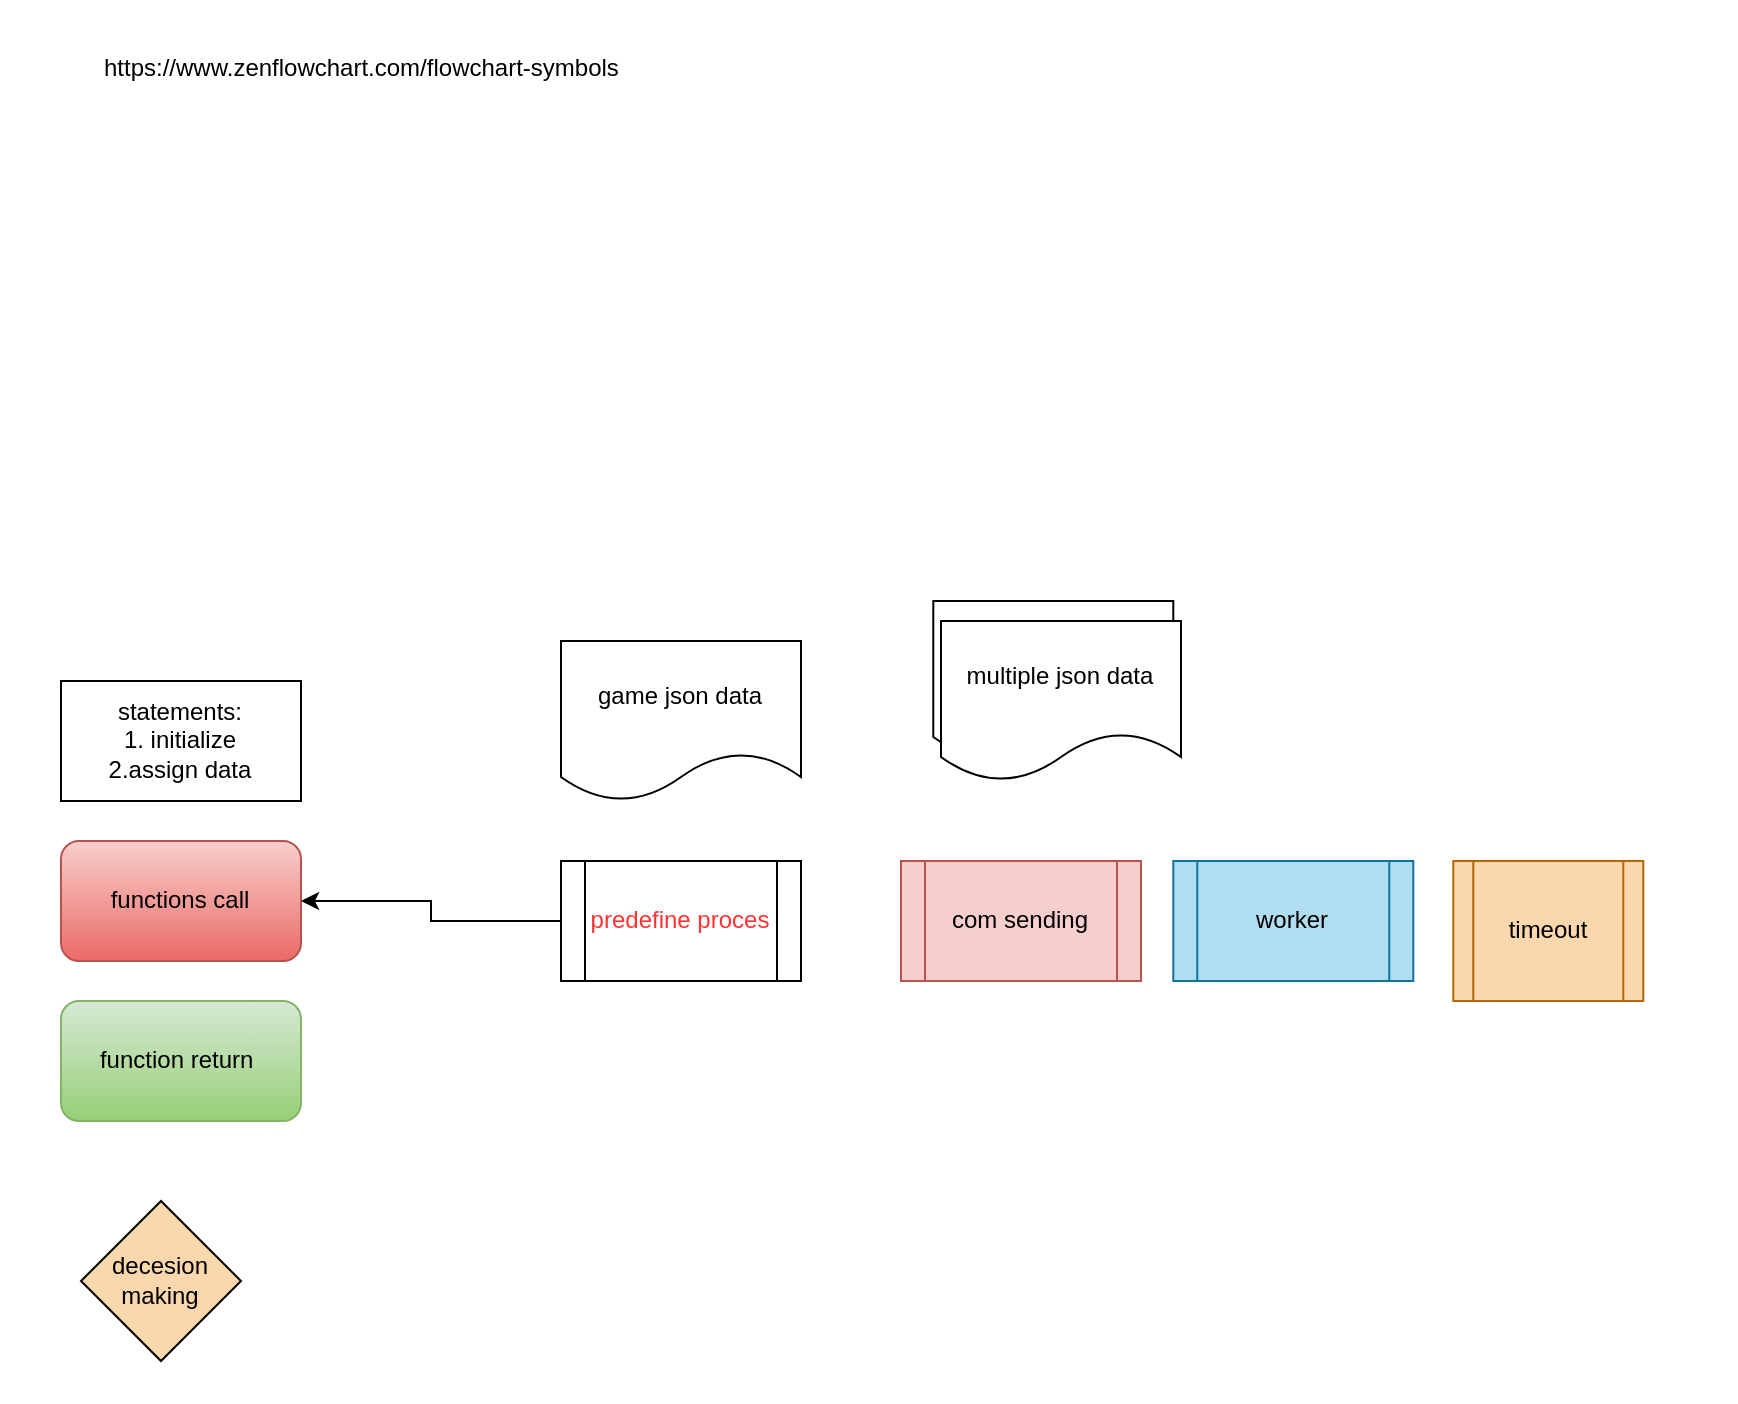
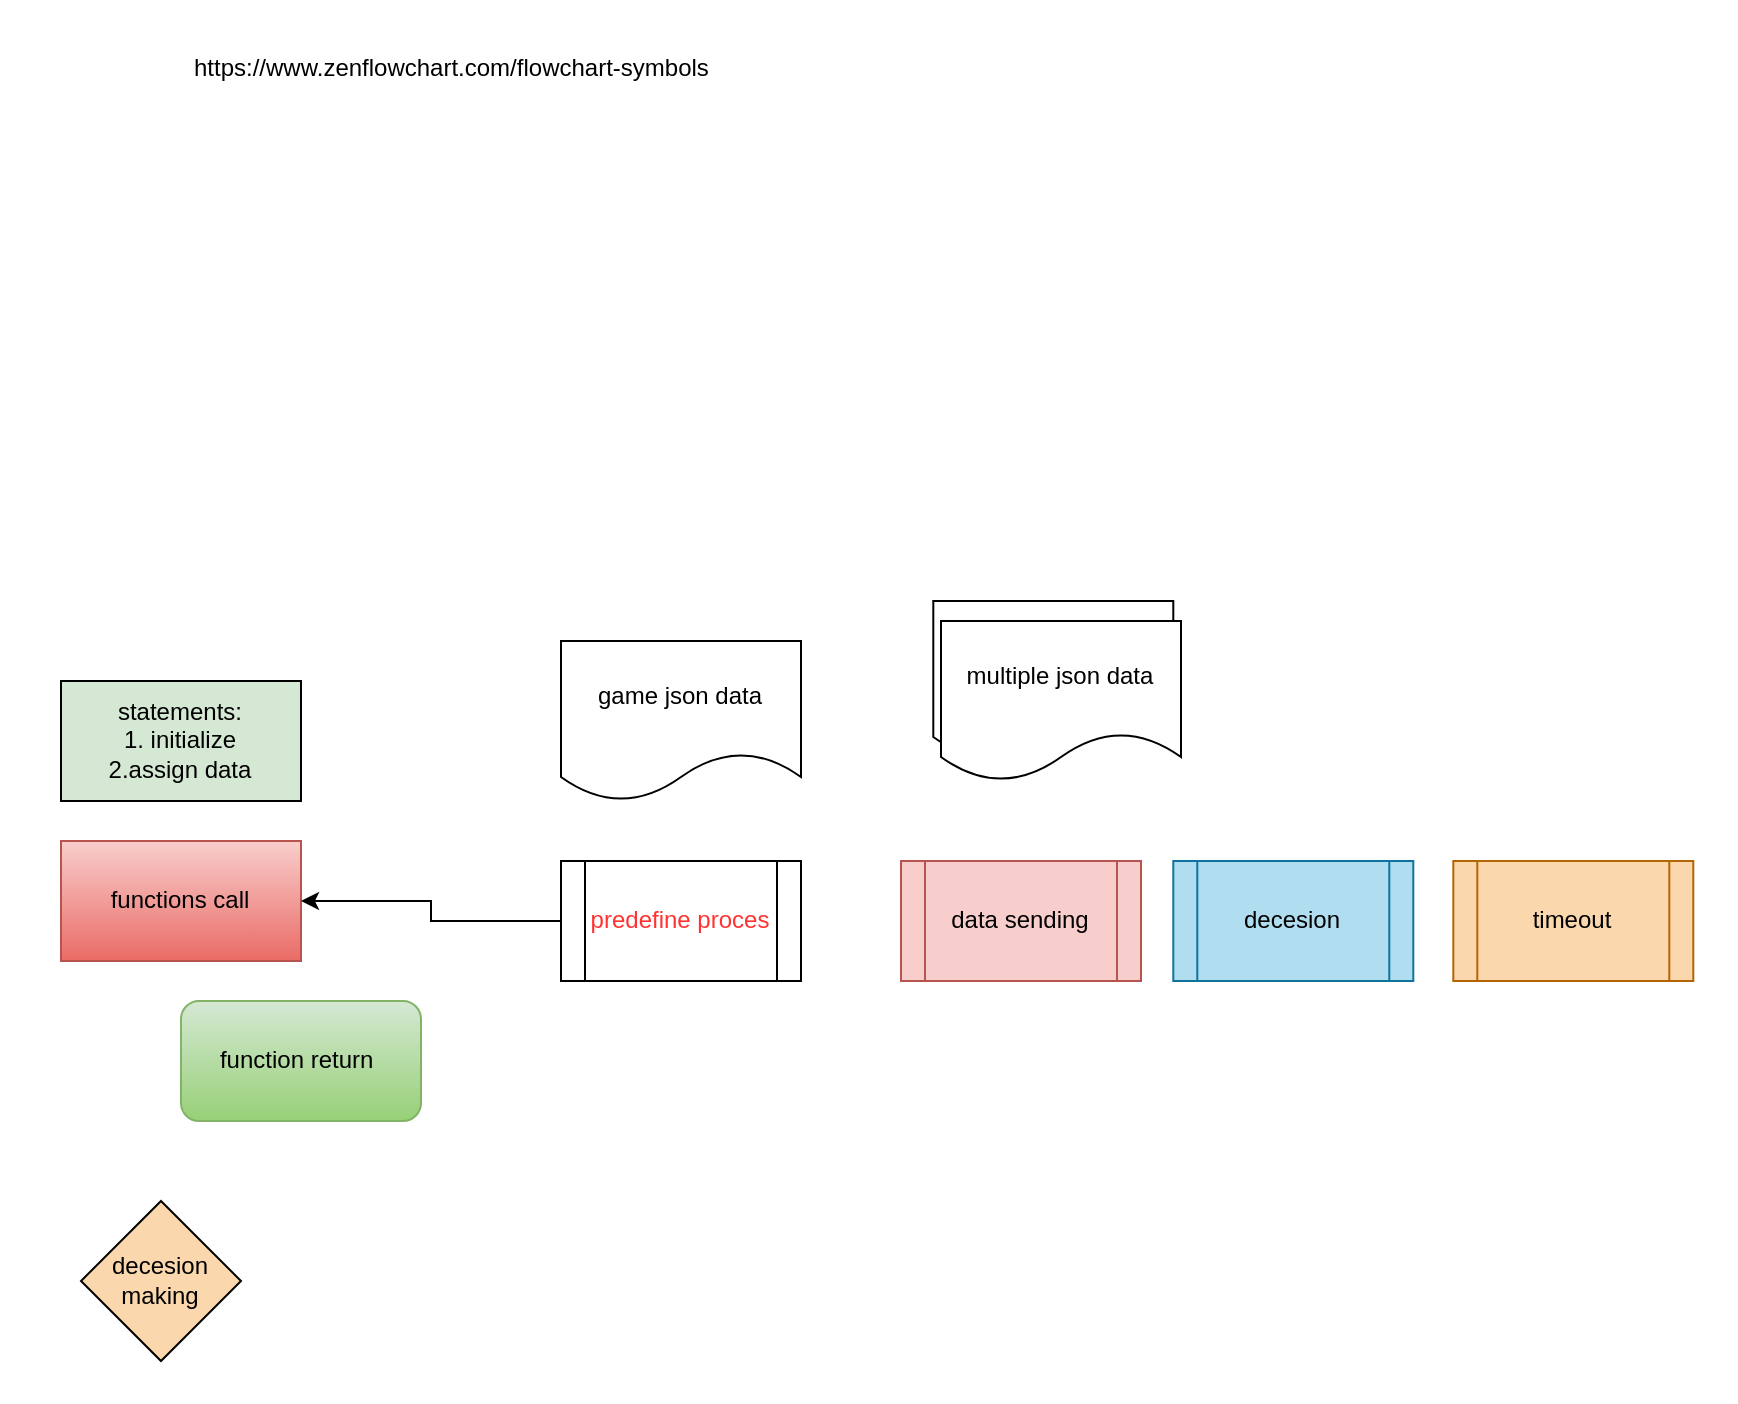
node "https://www.zenflowchart.com/flowchart-symbols": moved (381, 71) -> (471, 71)
node "statements: 1. initialize 2.assign data": fillcolor #ffffff -> #d5e8d4
node "functions call": shape rounded rectangle -> rectangle
node "com sending": label "com sending" -> "data sending"
node "worker": label "worker" -> "decesion"
node "timeout": size 190x140 -> 240x120
node "function return": moved (181, 1061) -> (301, 1061)
